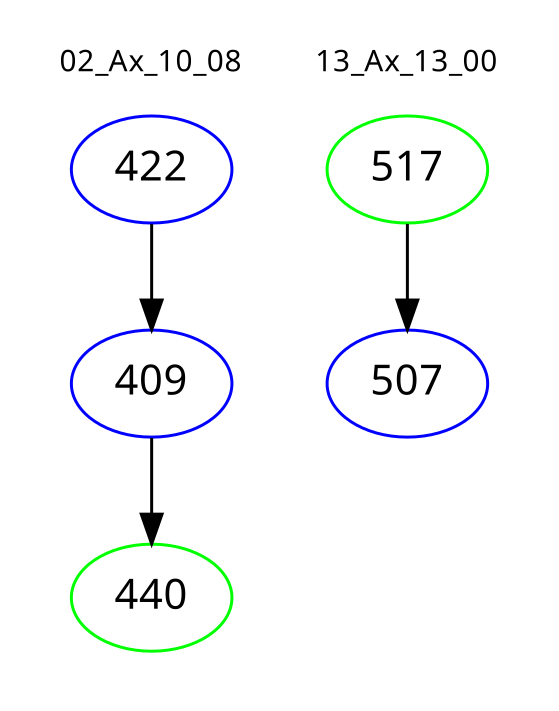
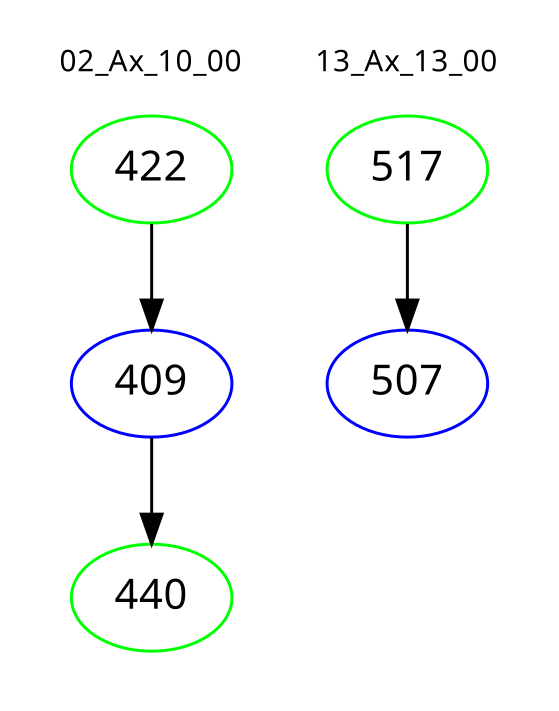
cluster "02_Ax_10_08": label "02_Ax_10_08" -> "02_Ax_10_00"
node "422": color blue -> green
